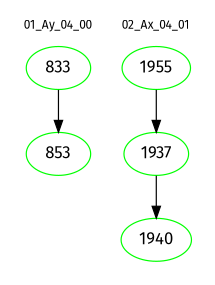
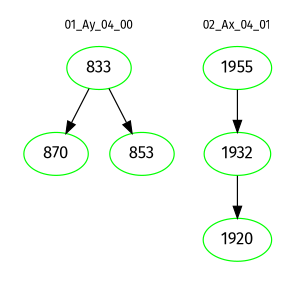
node "870": added
node "1937": label "1937" -> "1932"
node "1940": label "1940" -> "1920"
